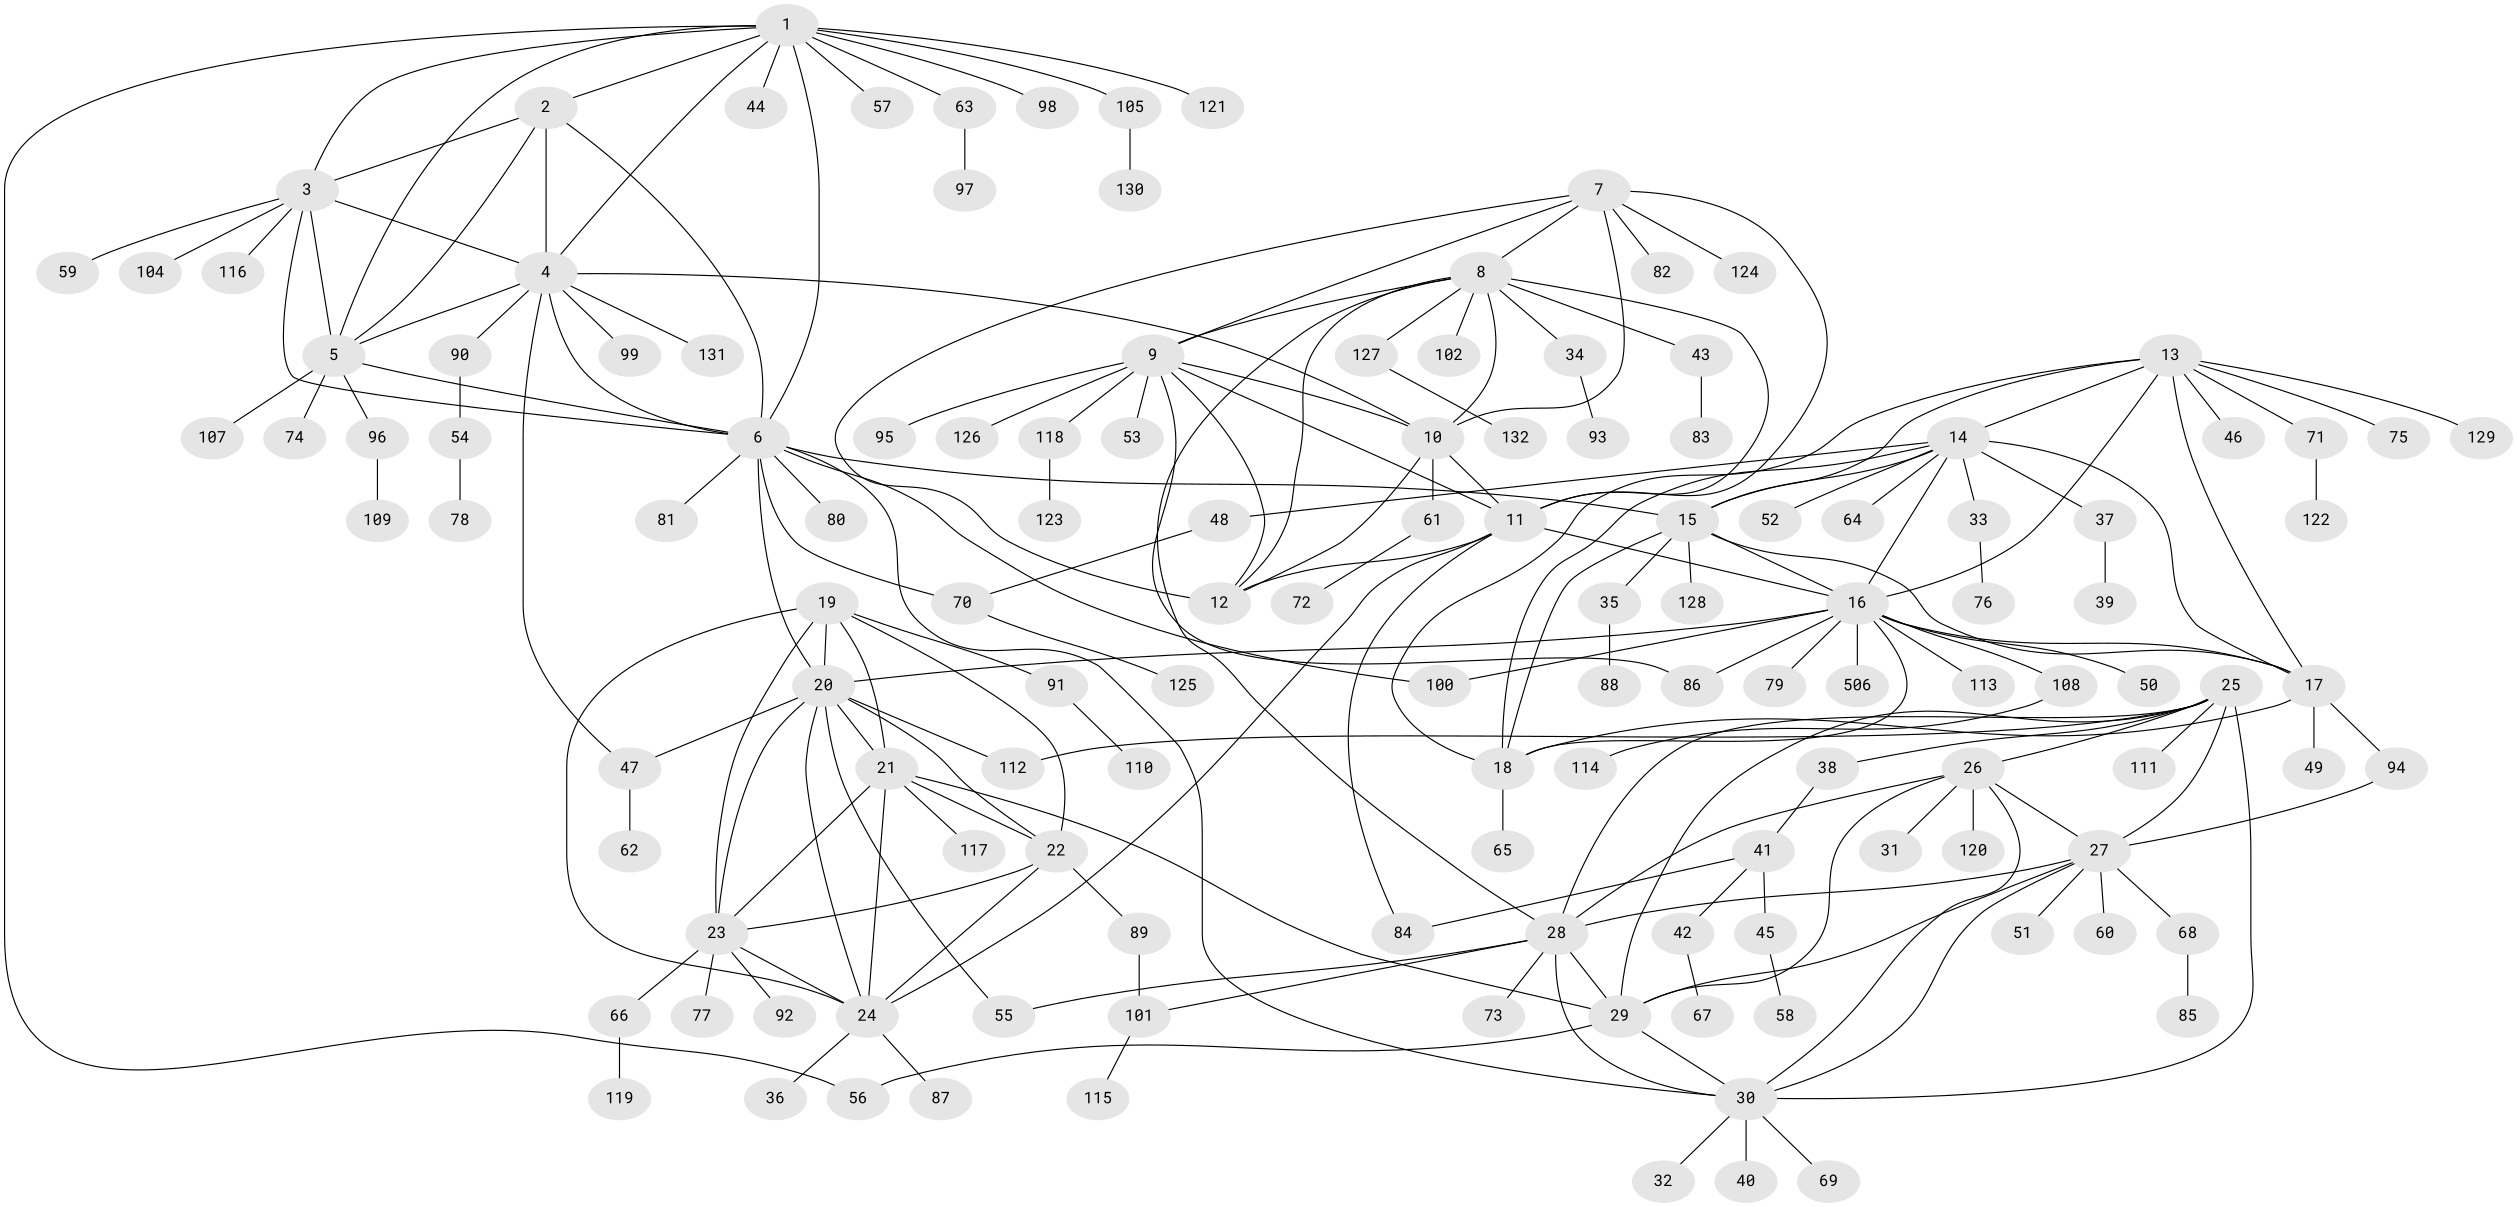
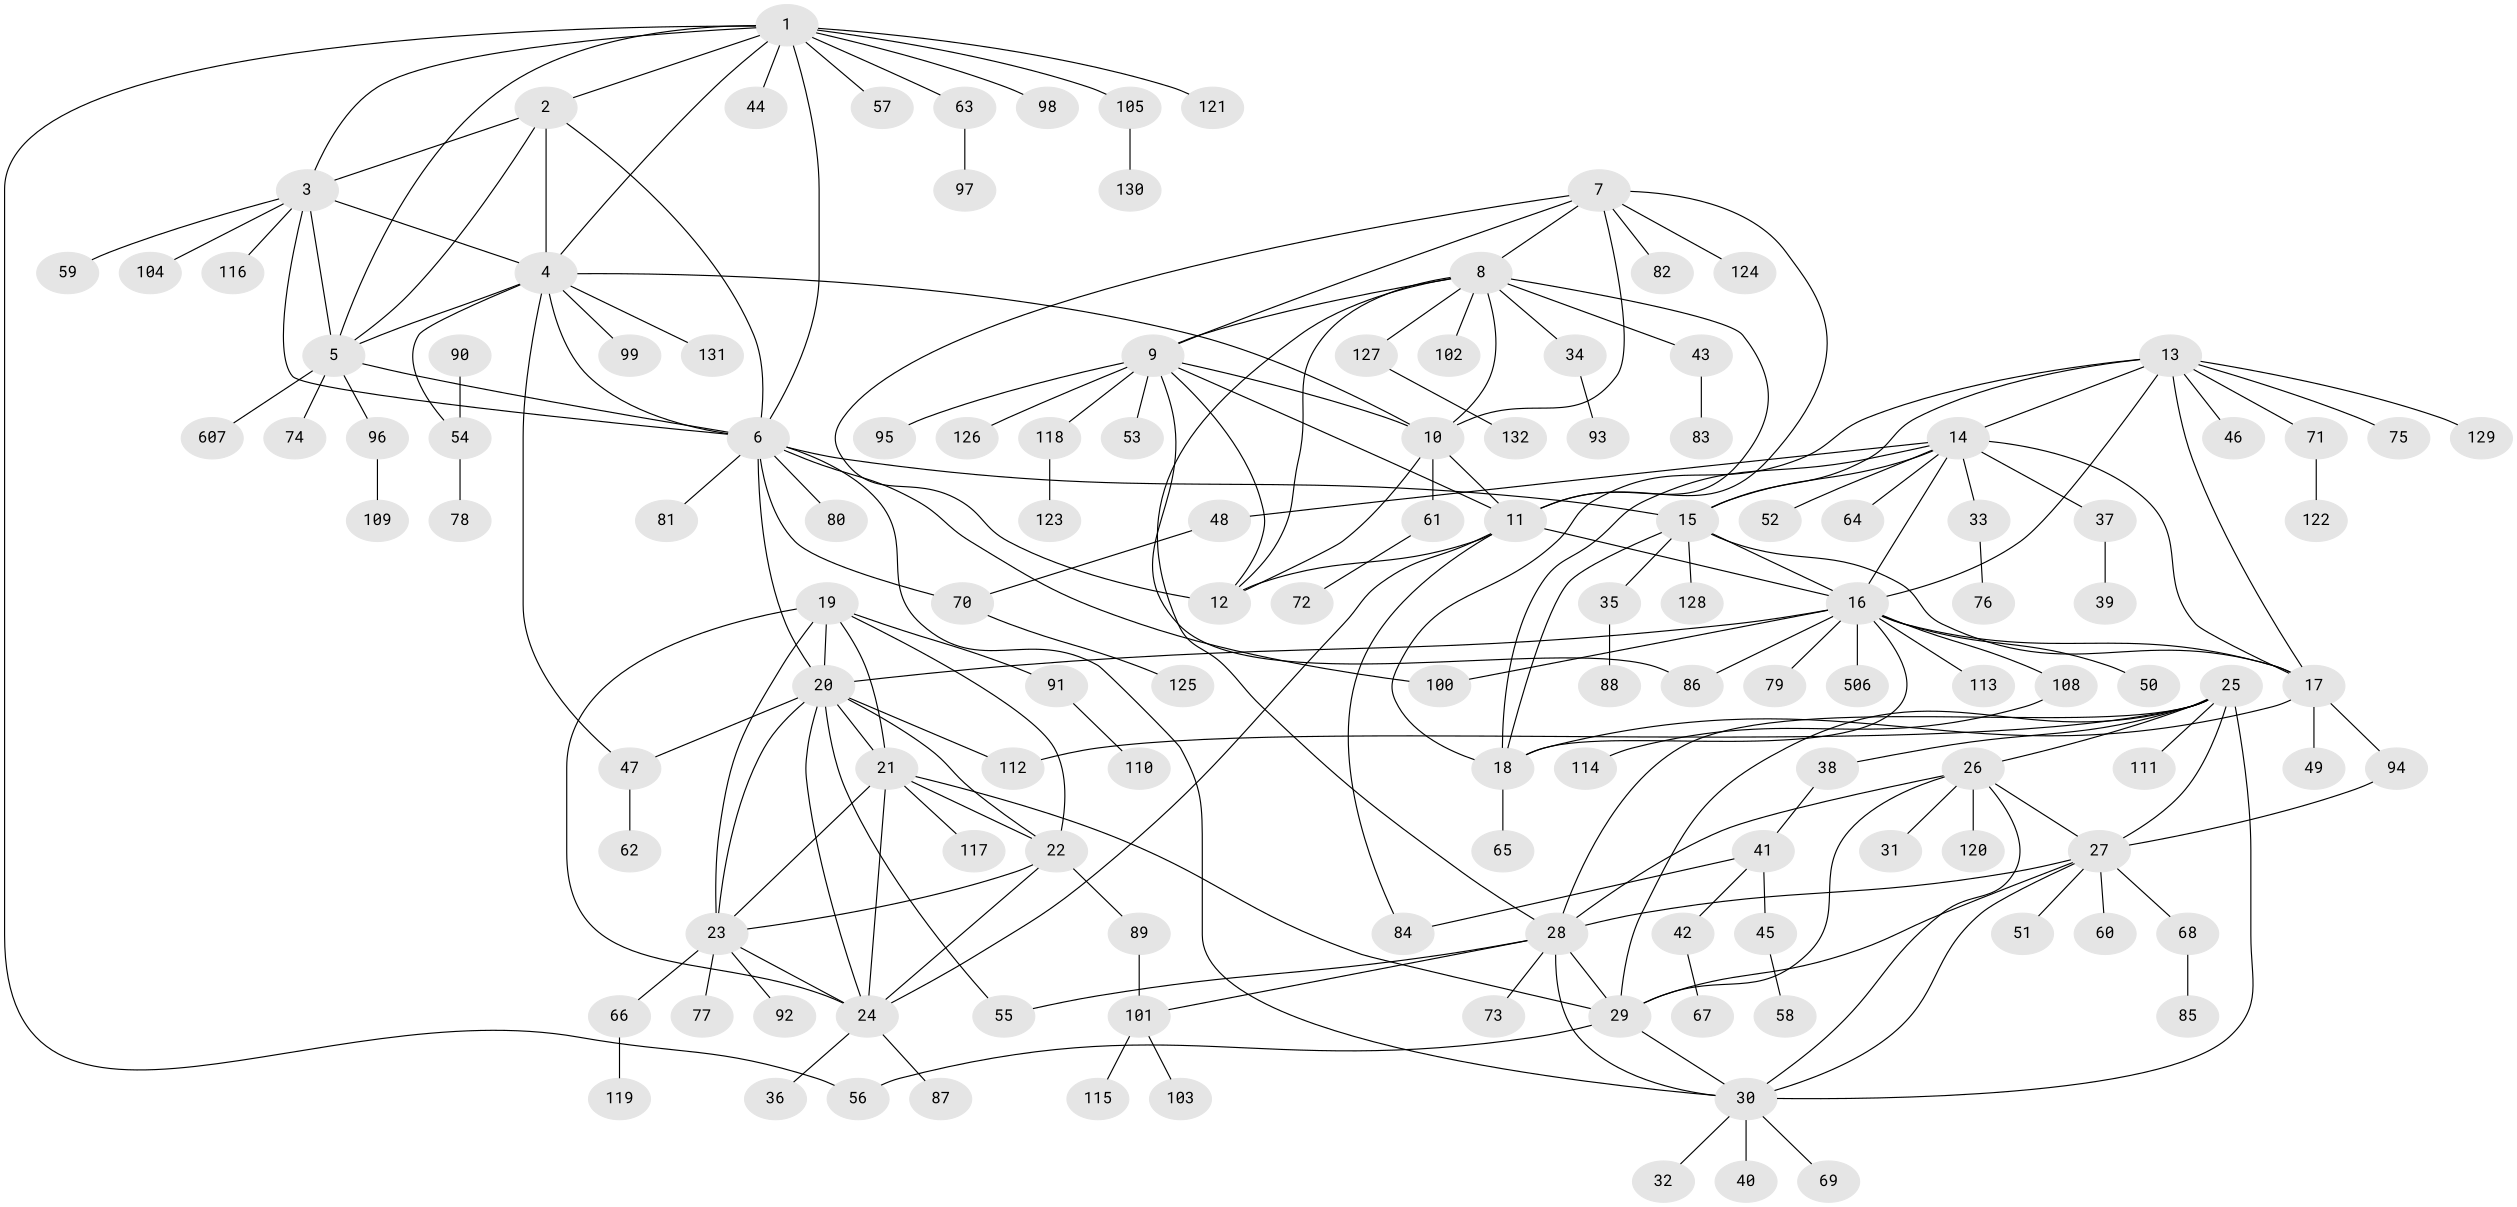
edge "4" -- "90": now "4" -- "54"
node "107": label "107" -> "607"
node "103": added
